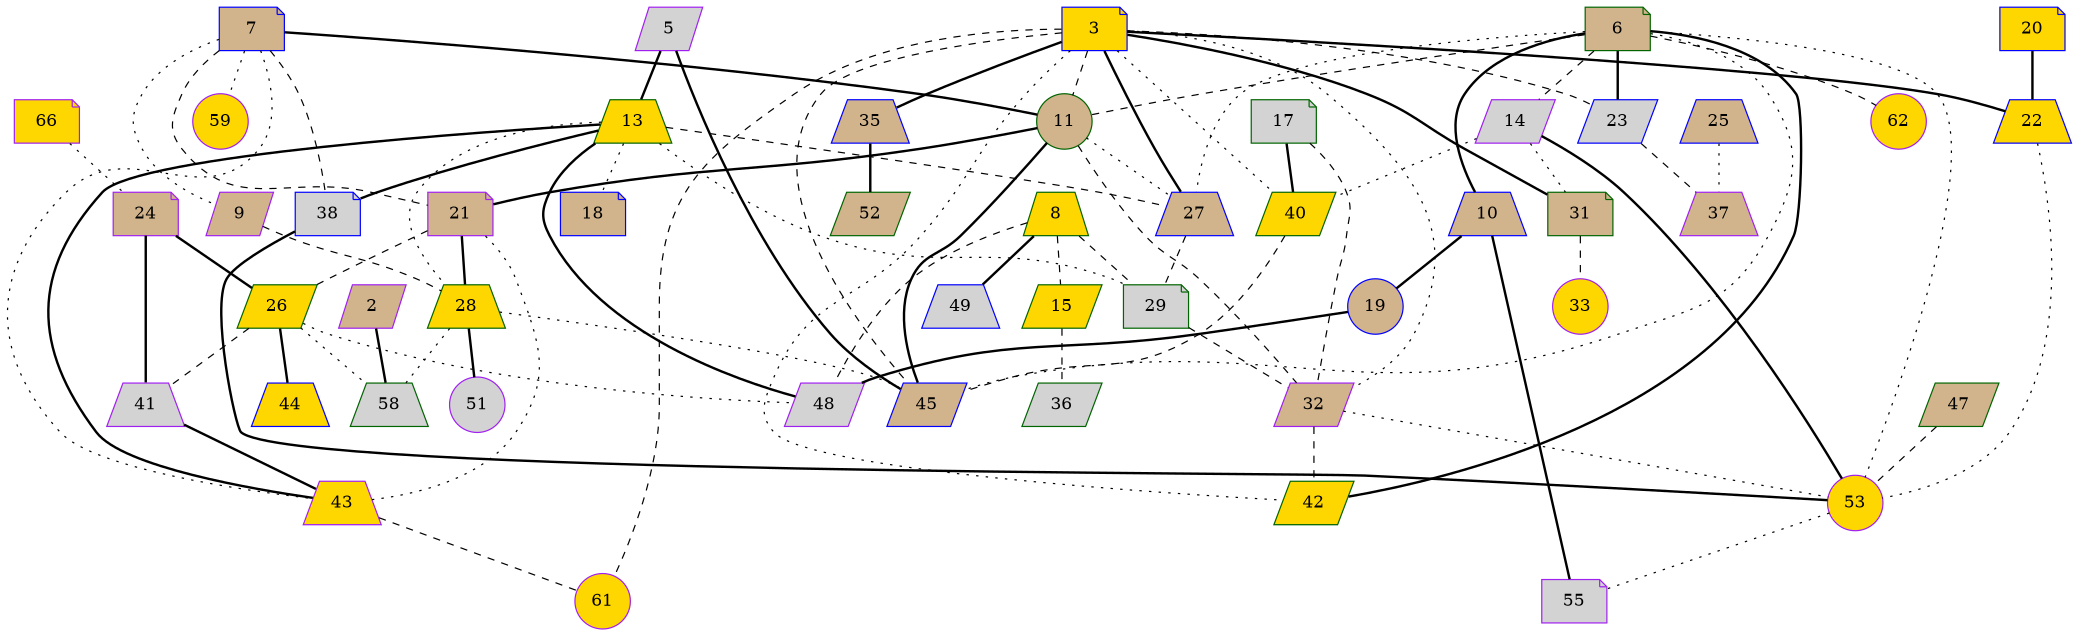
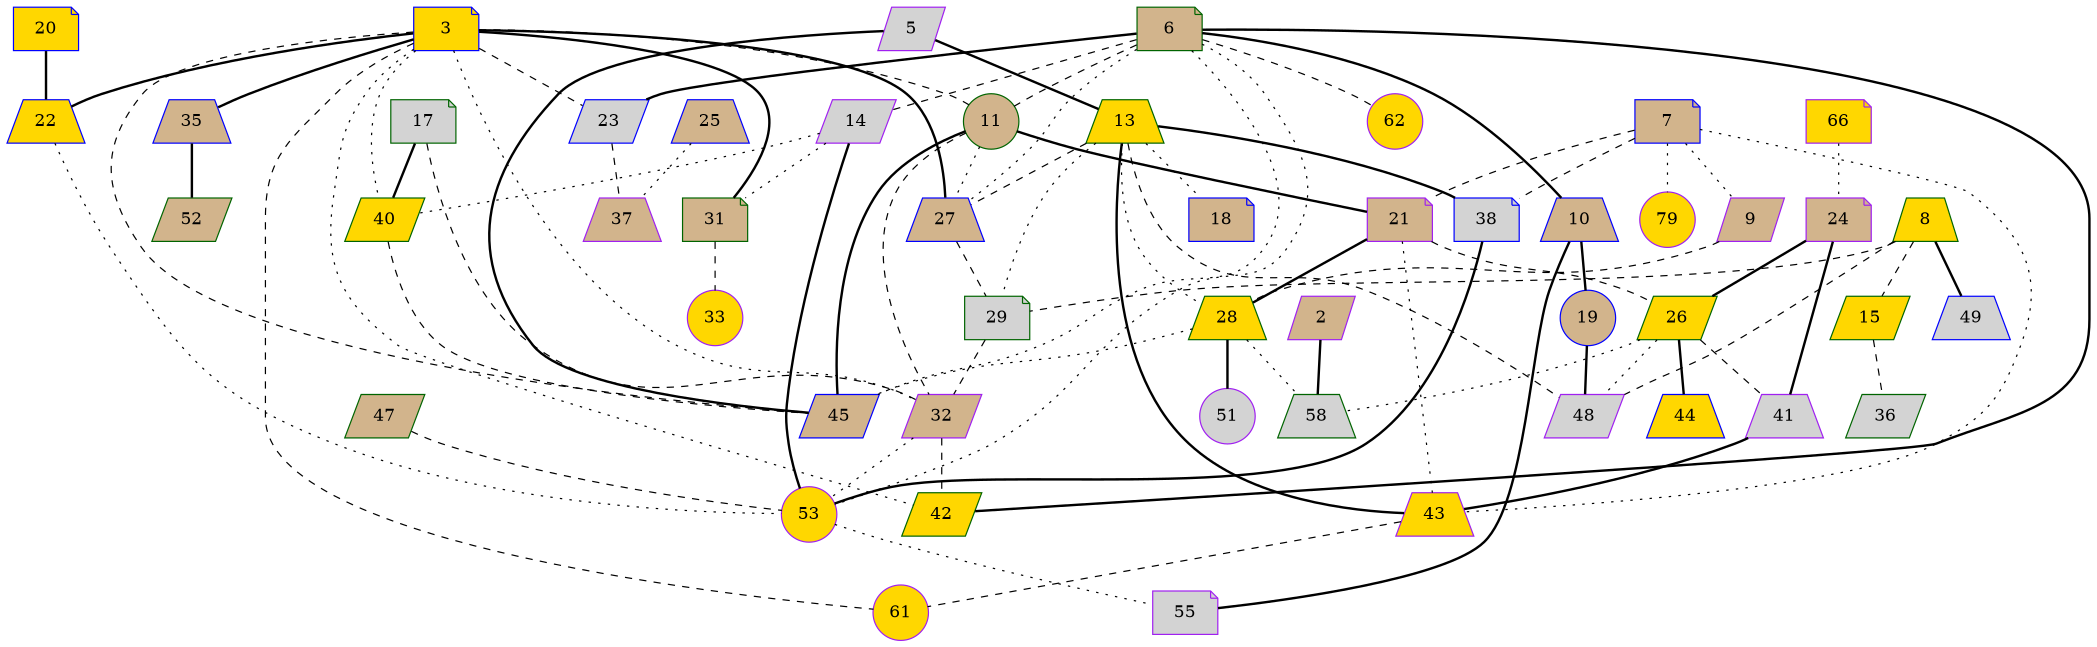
edge "7" -- "11": removed
node "59": label "59" -> "79"
edge "13" -- "48": style bold -> dashed
